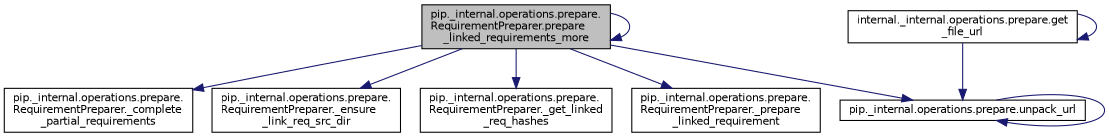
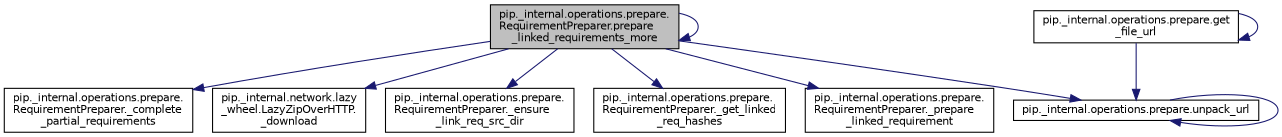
node "internal._internal.operations.prepare.get _file_url": label "internal._internal.operations.prepare.get _file_url" -> "pip._internal.operations.prepare.get _file_url"
node "pip._internal.network.lazy _wheel.LazyZipOverHTTP. _download": added
